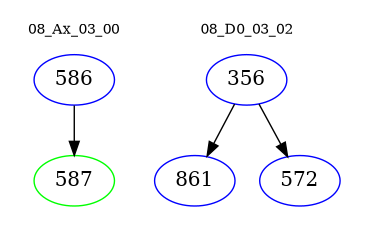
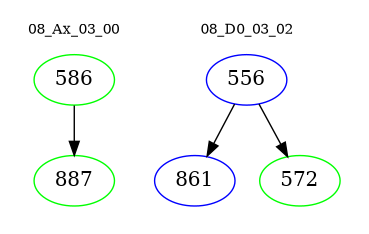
node "586": color blue -> green
node "356": label "356" -> "556"
node "587": label "587" -> "887"
node "572": color blue -> green
